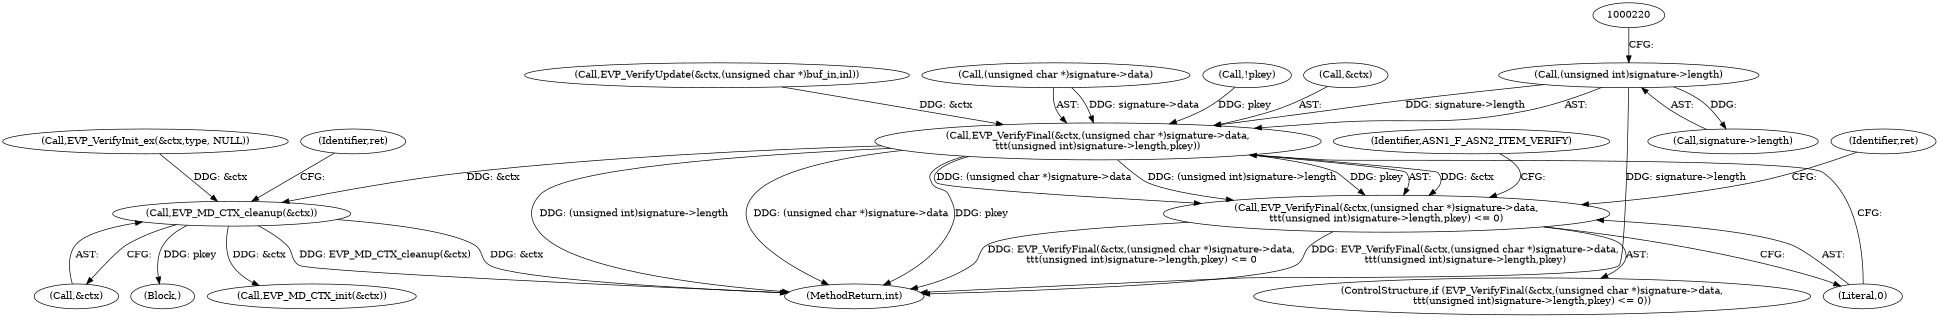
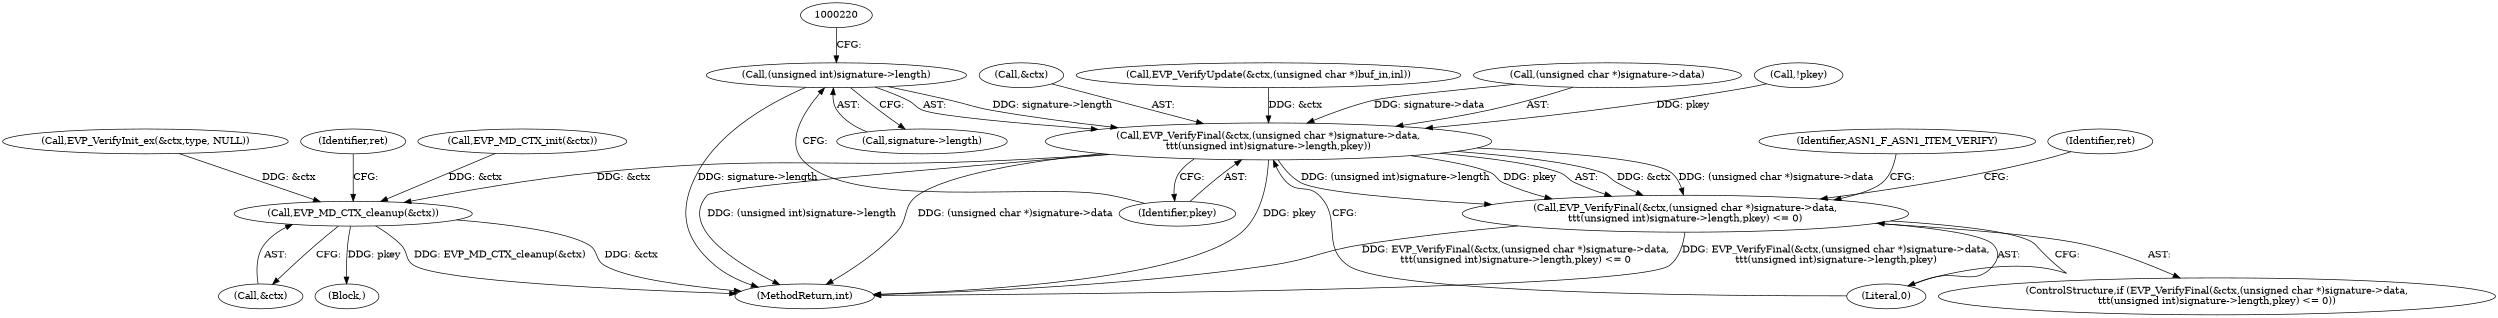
edge "(Call,(unsigned int)signature->length)" -> "(Call,signature->length)": label "DDG: " -> "CFG: "
node "(Identifier,ASN1_F_ASN2_ITEM_VERIFY)": label "(Identifier,ASN1_F_ASN2_ITEM_VERIFY)" -> "(Identifier,ASN1_F_ASN1_ITEM_VERIFY)"
node "(Identifier,pkey)": added
edge "(Call,EVP_MD_CTX_cleanup(&ctx))" -> "(Call,EVP_MD_CTX_init(&ctx))": reversed
